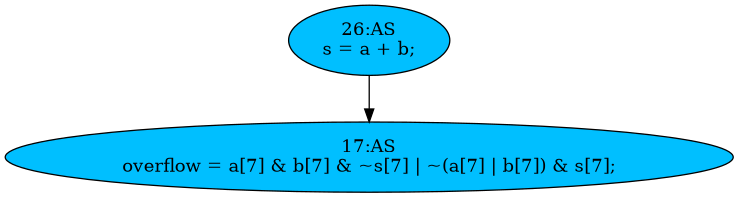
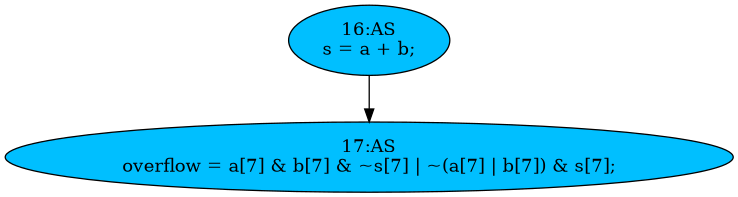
node "26:AS s = a + b;": label "26:AS s = a + b;" -> "16:AS s = a + b;"
